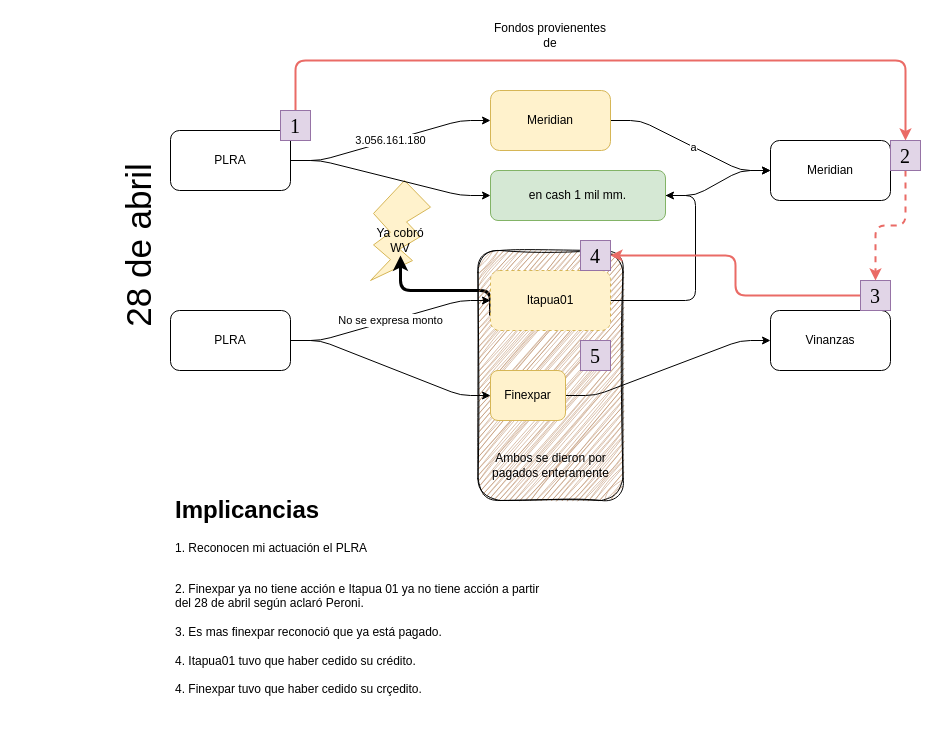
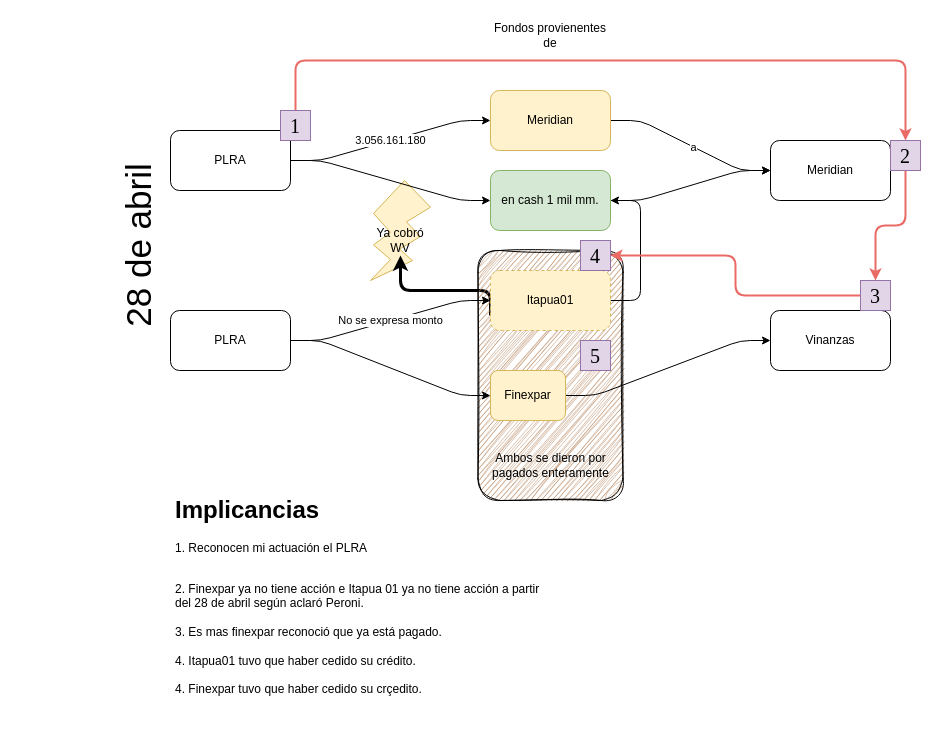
node "en cash 1 mil mm.": size 175x50 -> 120x60
edge "2" -> "3": style dashed -> solid
